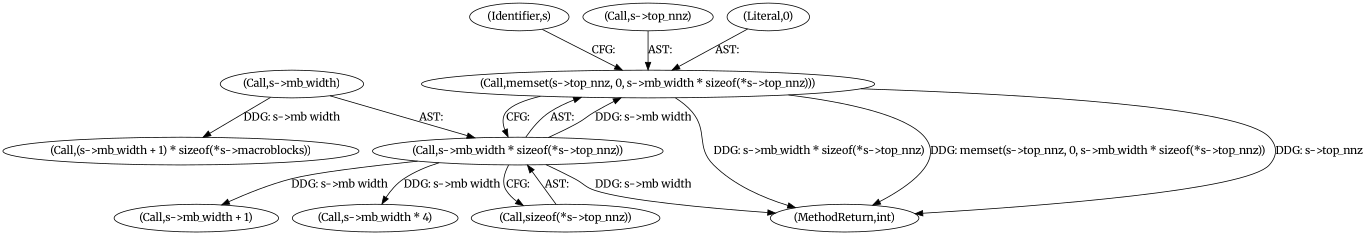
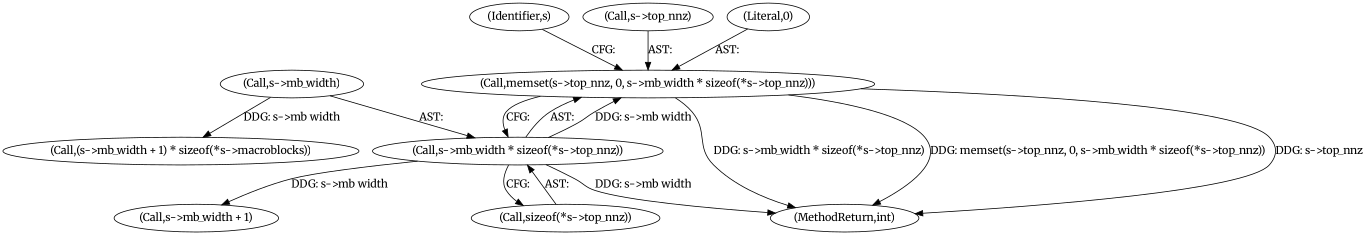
node "(Call,s->mb_width * 4)": removed
